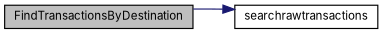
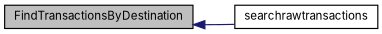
edge "FindTransactionsByDestination" -> "searchrawtransactions": reversed
